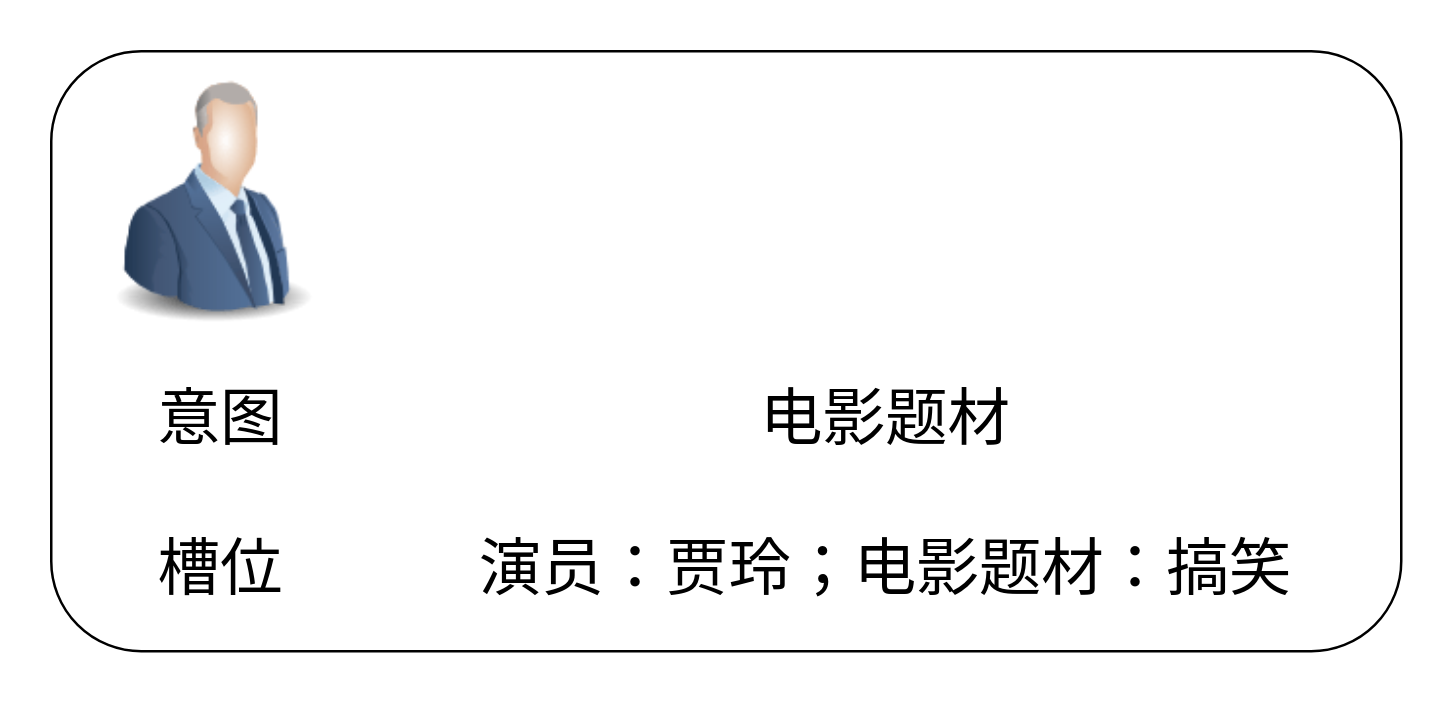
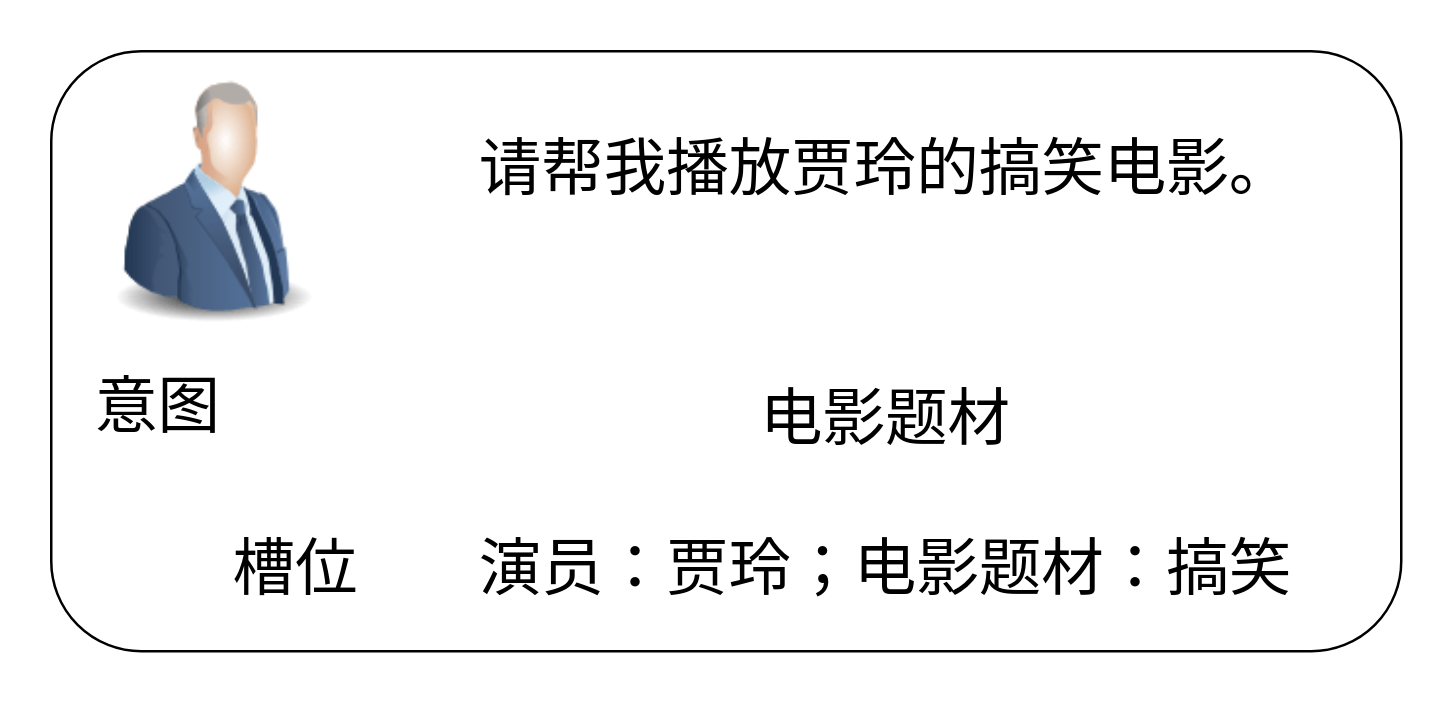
node "请帮我播放贾玲的搞笑电影。": added
node "意图": moved (221, 414) -> (159, 401)
node "槽位": moved (221, 564) -> (296, 564)
